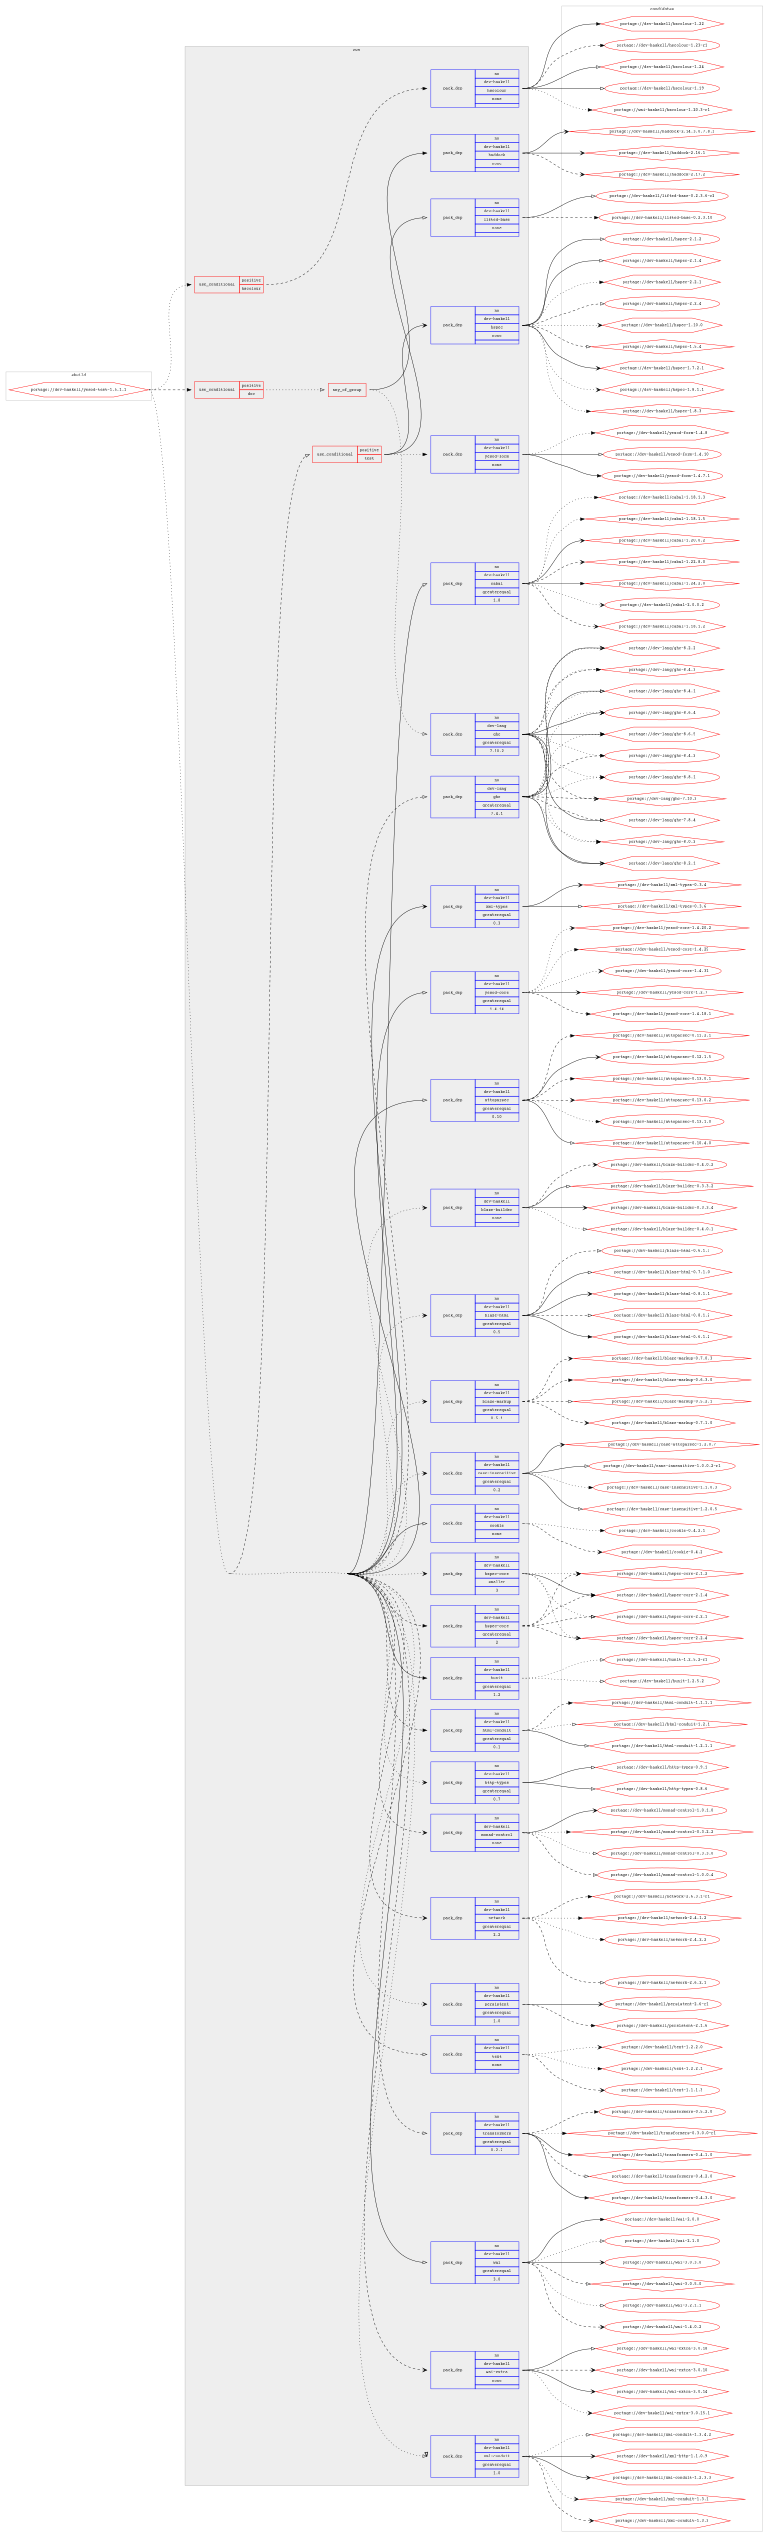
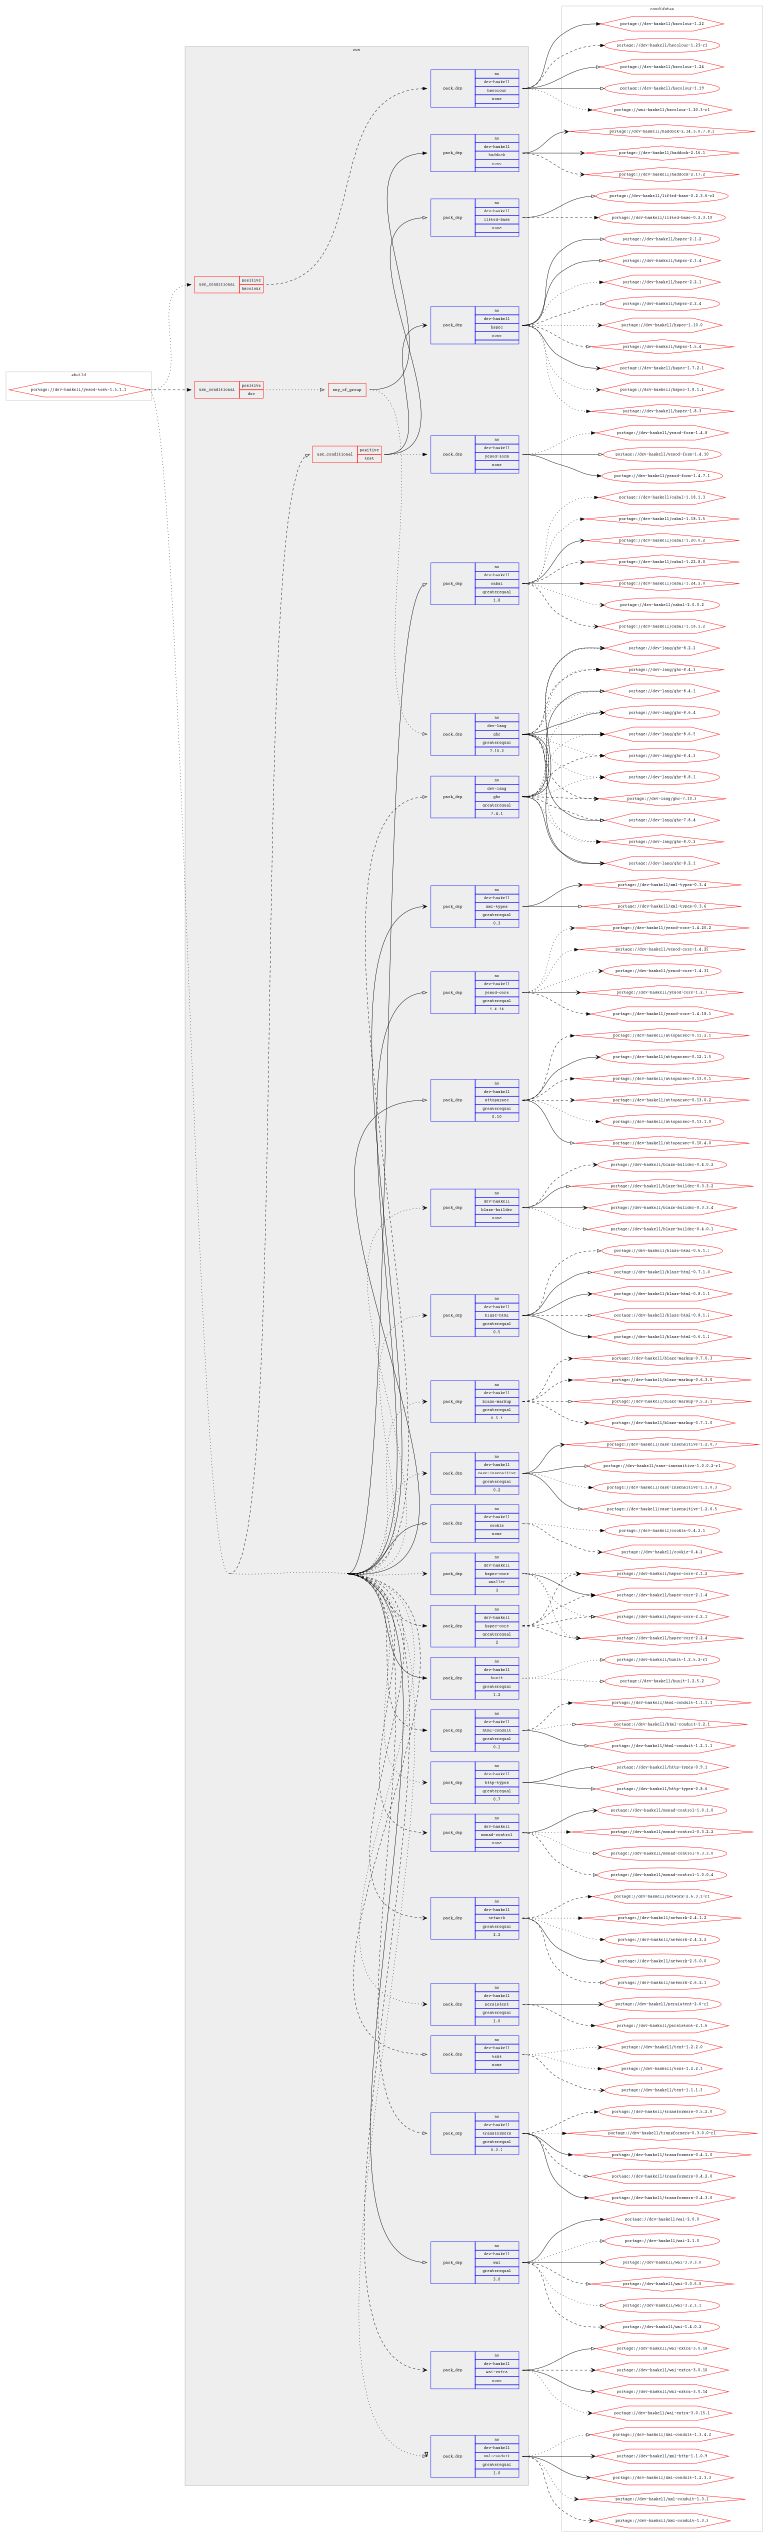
node "portage://dev-haskell/case-attoparsec-1.2.0.7": label "portage://dev-haskell/case-attoparsec-1.2.0.7" -> "portage://dev-haskell/case-insensitive-1.2.0.7"
node "portage://dev-haskell/network-2.5.0.0": added
